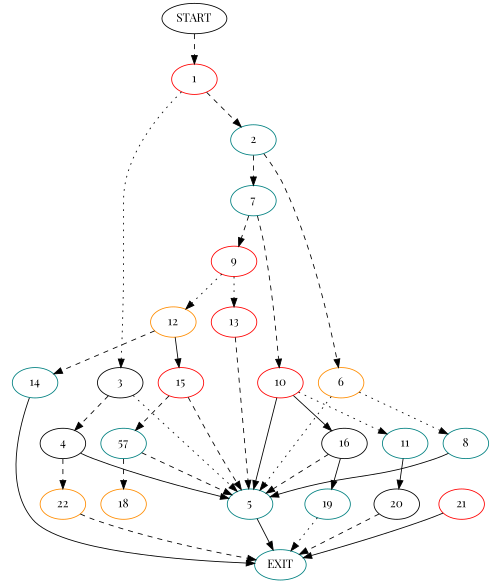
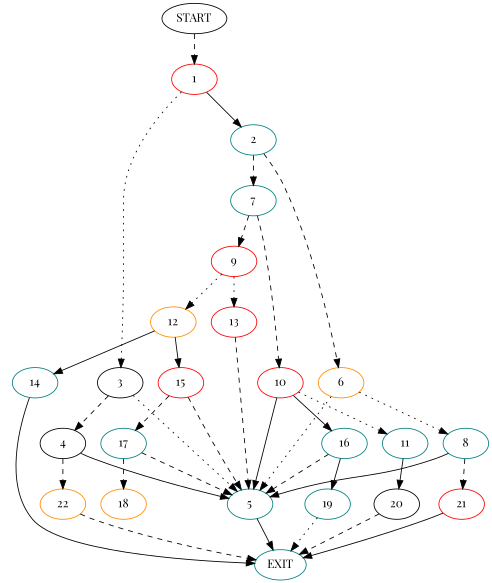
edge "1" -> "2": style dashed -> solid
edge "12" -> "14": style dashed -> solid
node "57": label "57" -> "17"
node "16": color black -> teal
edge "8" -> "21": added
